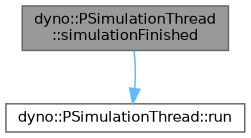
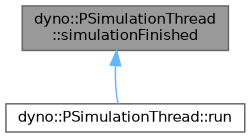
edge "dyno::PSimulationThread ::simulationFinished" -> "dyno::PSimulationThread::run": reversed
